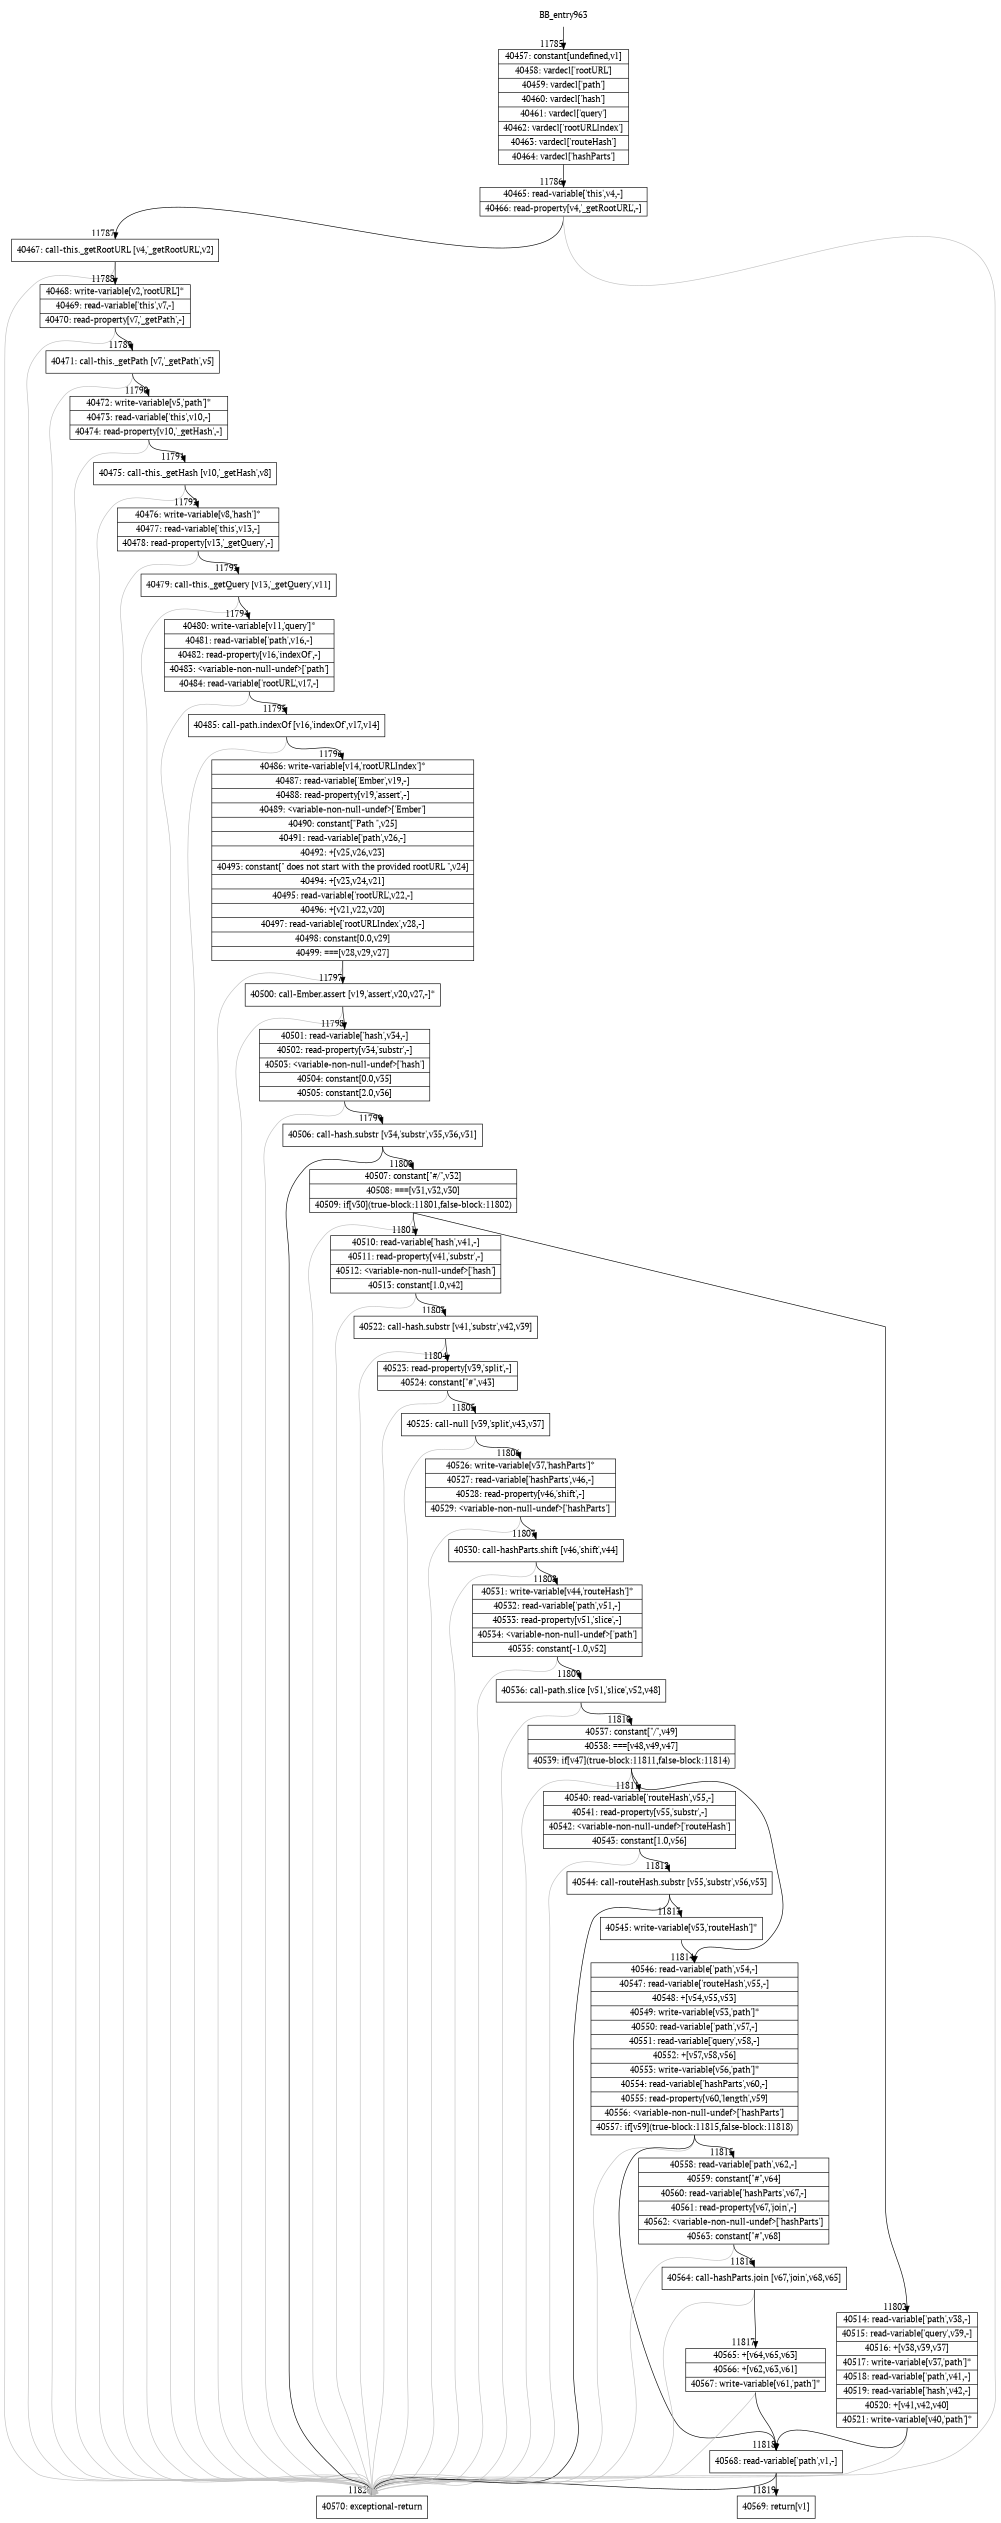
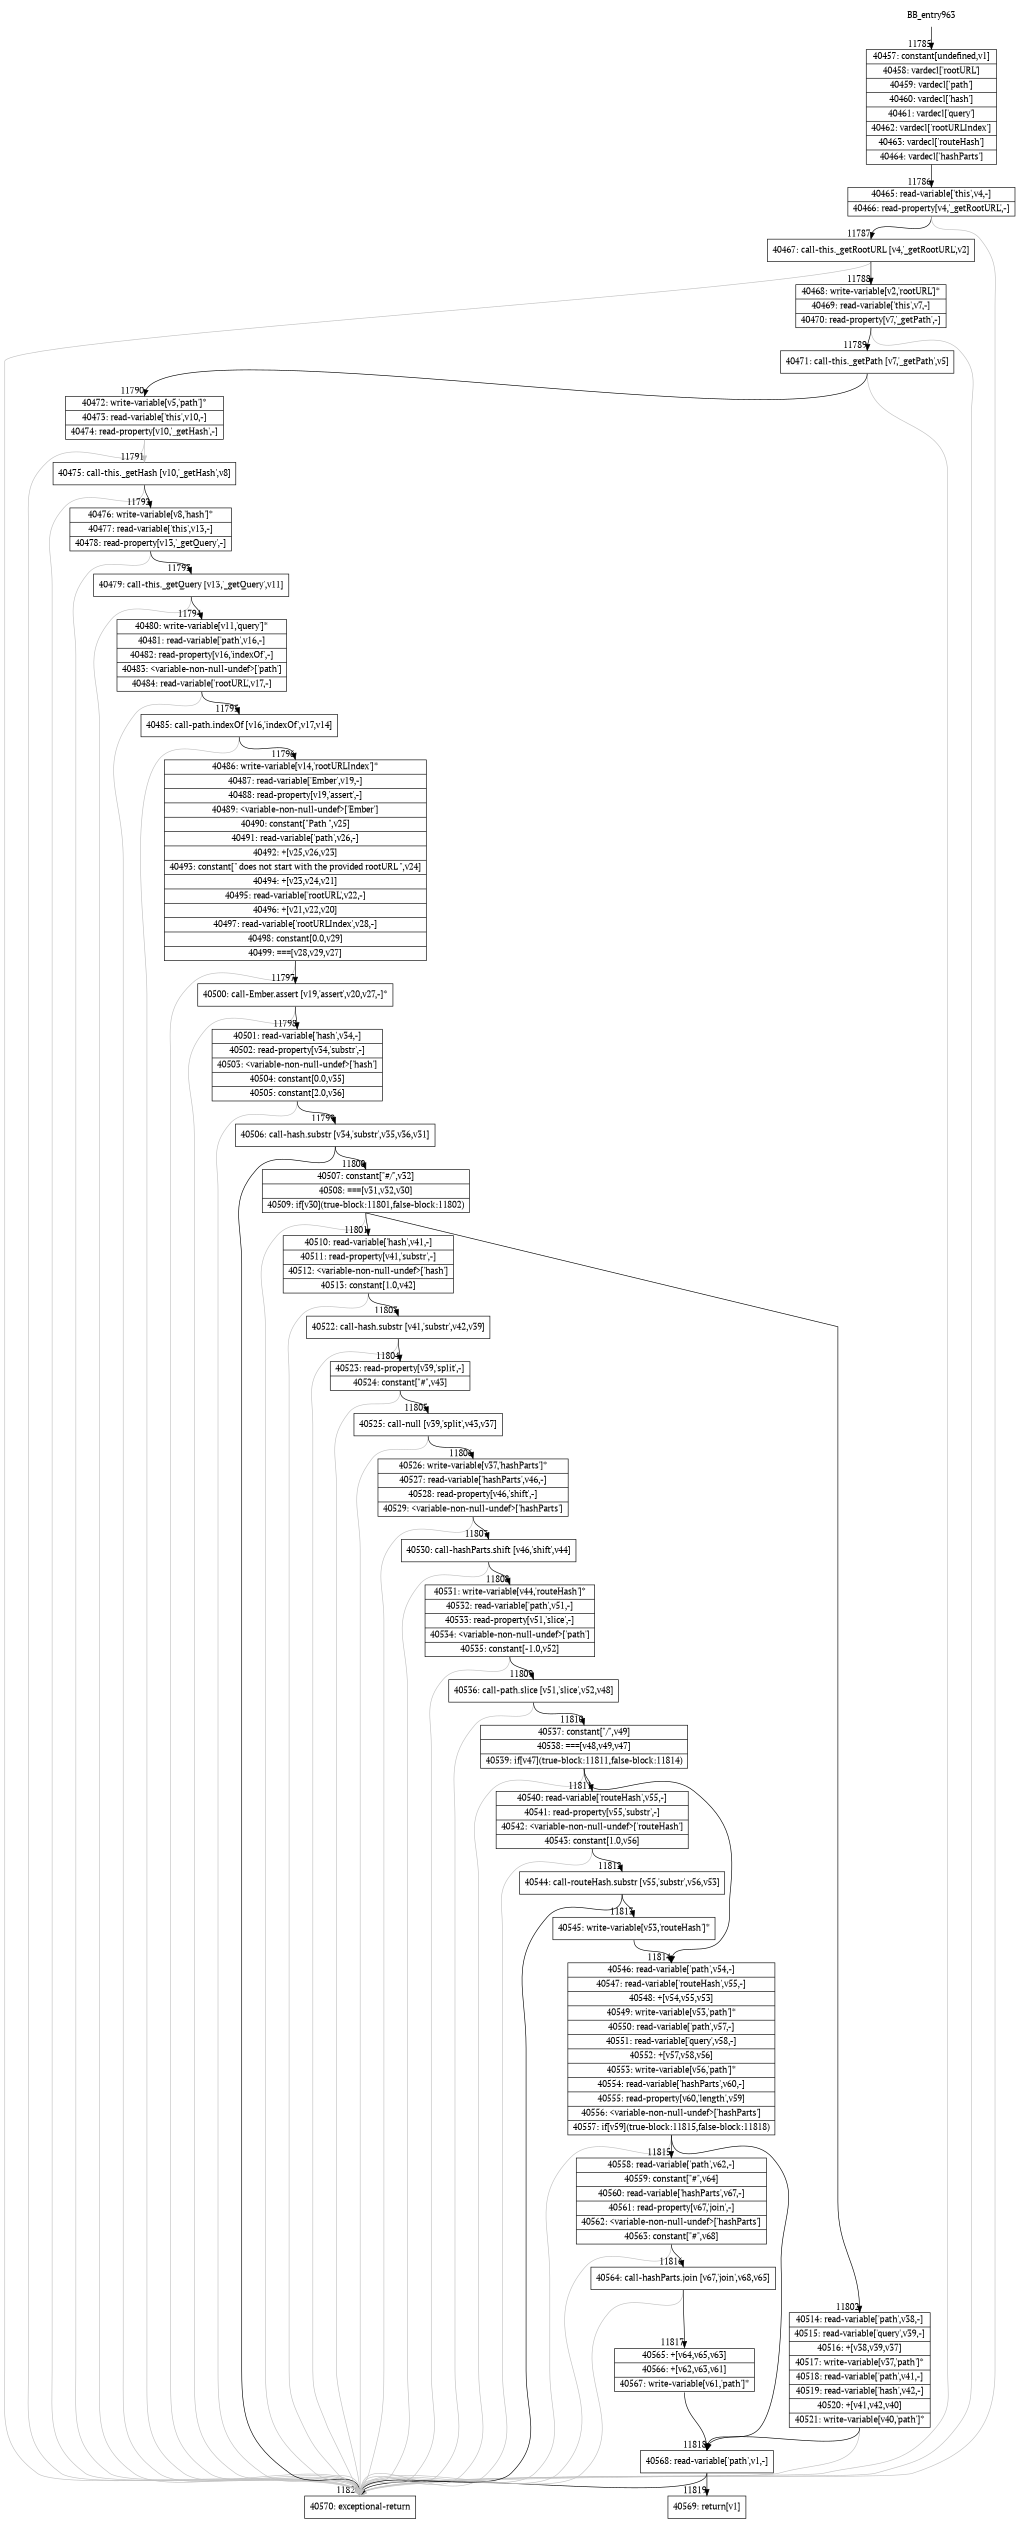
edge "40472: write-variable[v5,'path']*" -> "40475: call-this._getHash [v10,'_getHash',v8]": color black -> gray
edge "40565: +[v64,v65,v63]" -> "40570: exceptional-return": removed
